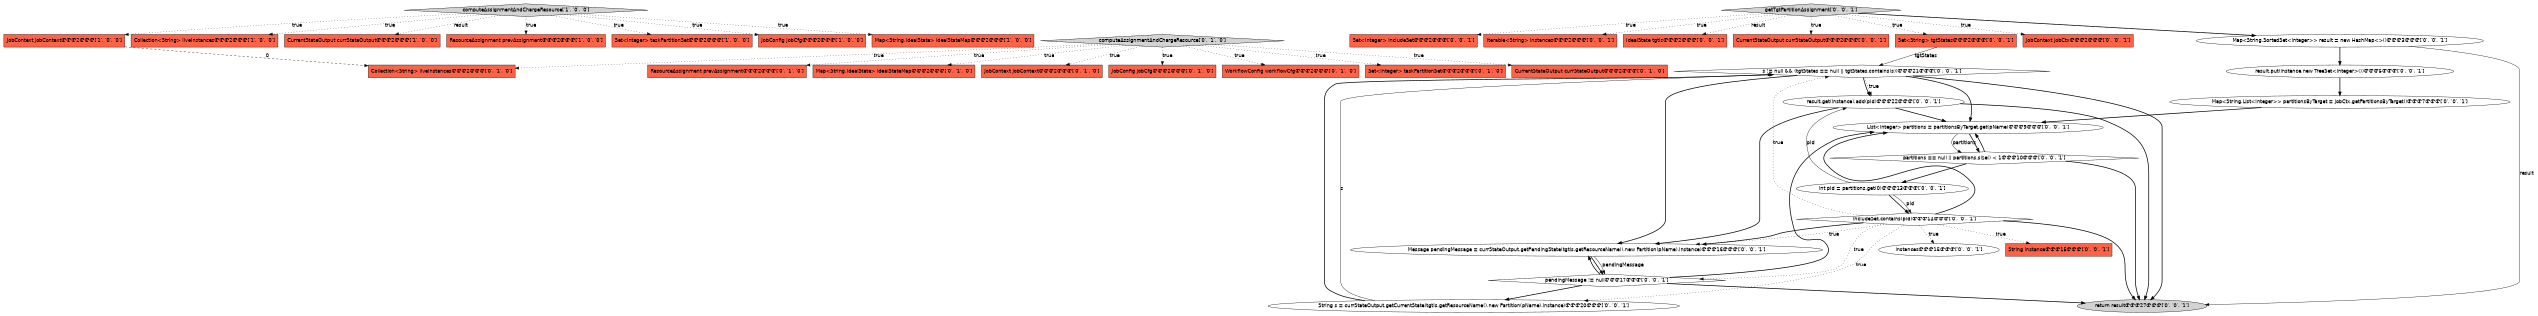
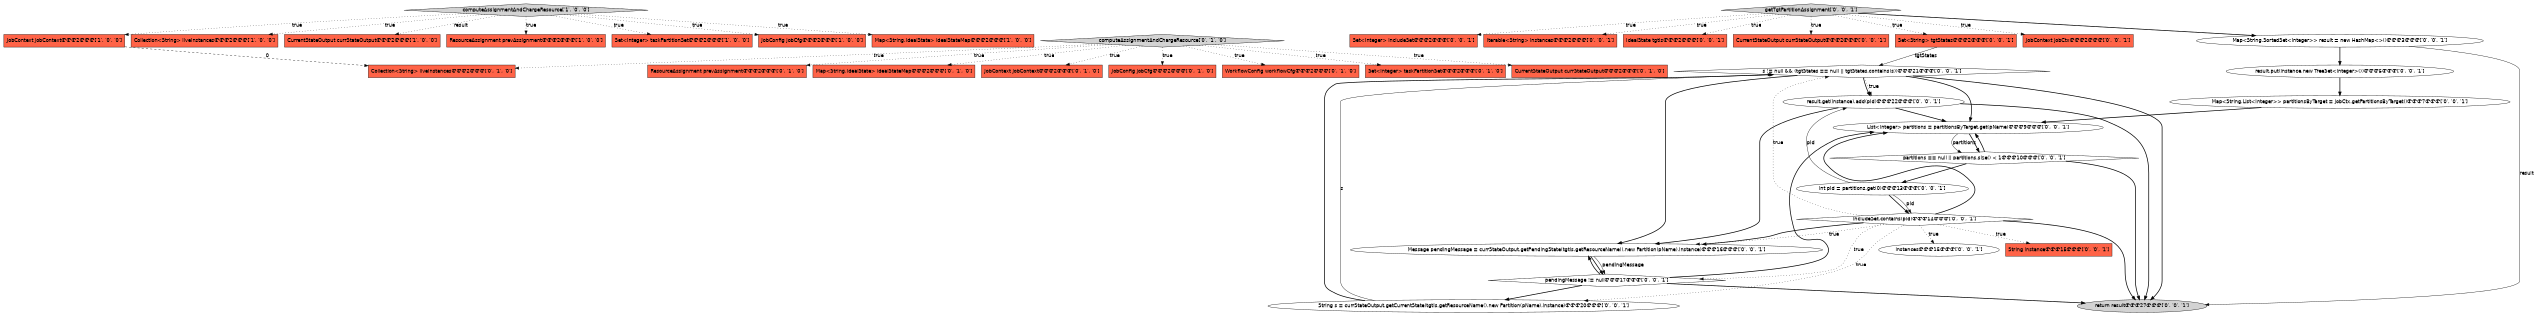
edge "getTgtPartitionAssignment['0', '0', '1']" -> "IdealState tgtIs@@@2@@@['0', '0', '1']": label "result" -> "true"
